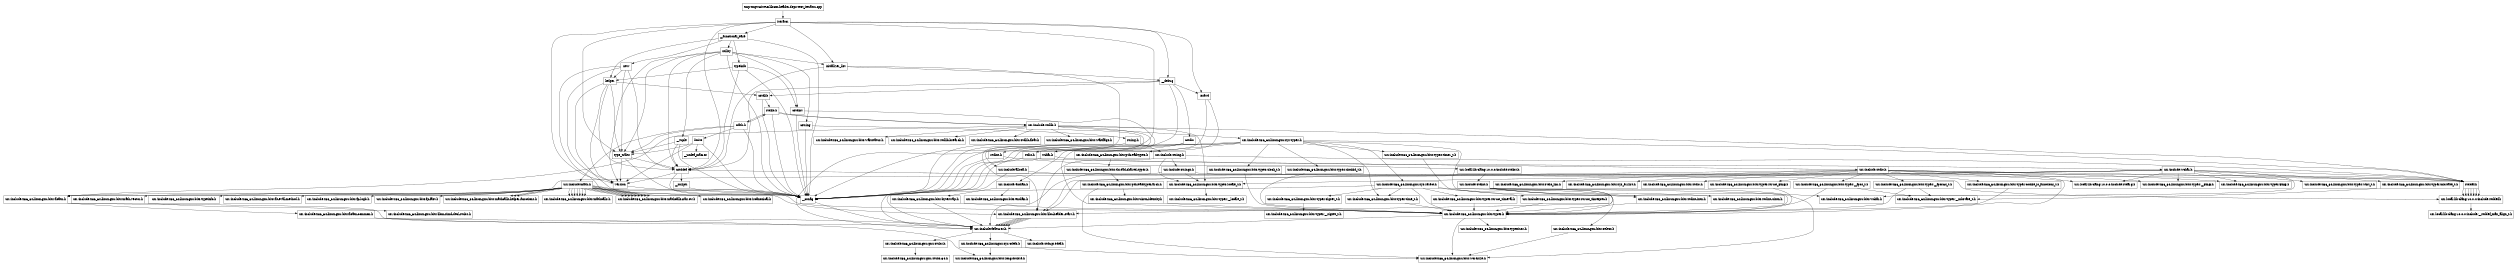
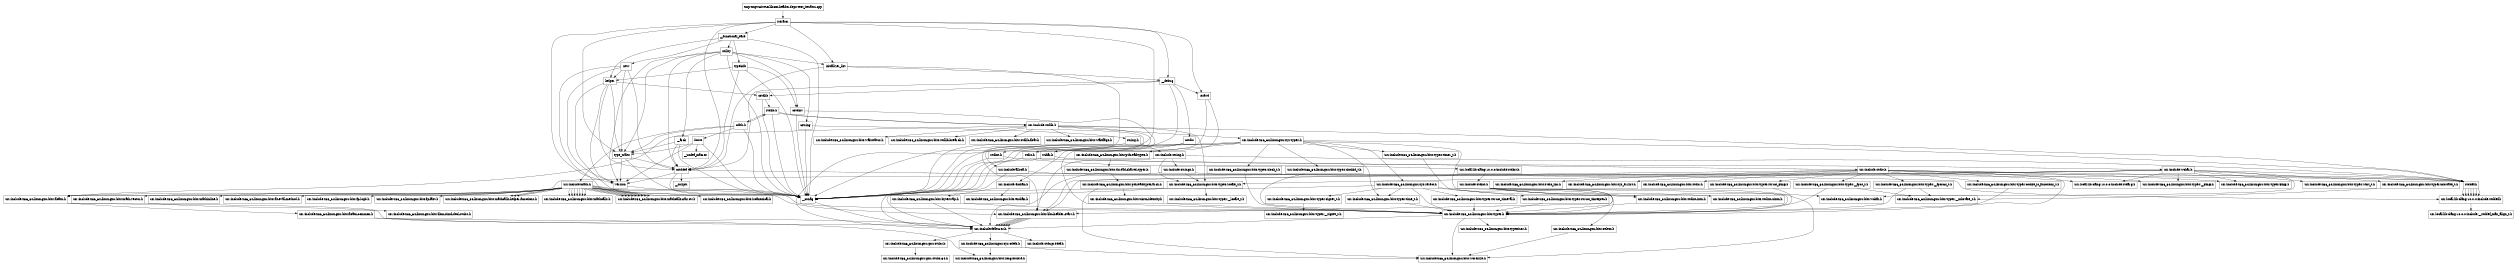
node "__tuple": label "__tuple" -> "__arch"
edge "__nullptr" -> "__config": now "usr/include/x86_64-linux-gnu/bits/types/locale_t.h" -> "__config"
node "usr/include/x86_64-linux-gnu/bits/typeinfo.h": label "usr/include/x86_64-linux-gnu/bits/typeinfo.h" -> "usr/include/x86_64-linux-gnu/bits/mathinline.h"
